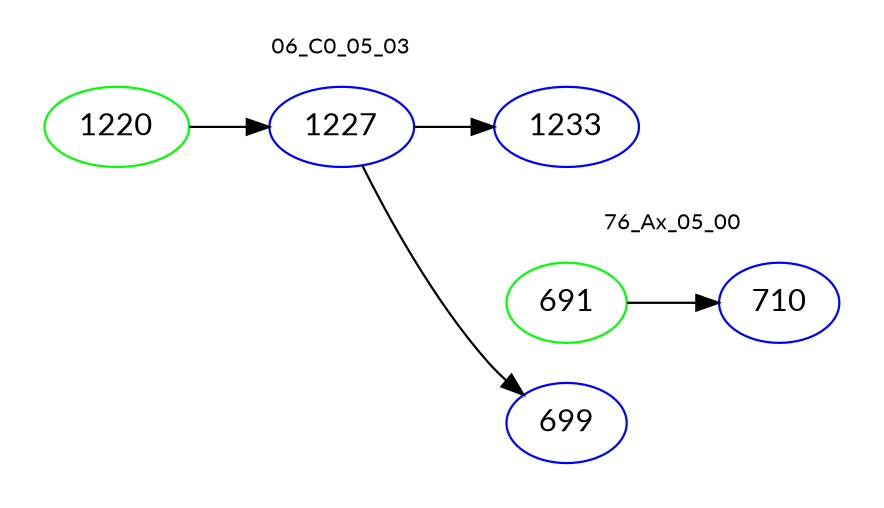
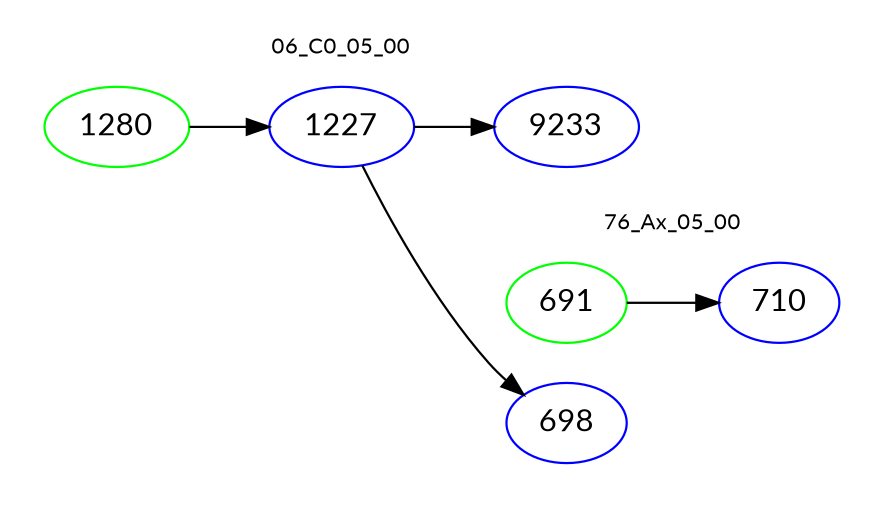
cluster "06_C0_05_03": label "06_C0_05_03" -> "06_C0_05_00"
node "1220": label "1220" -> "1280"
node "1233": label "1233" -> "9233"
node "699": label "699" -> "698"
